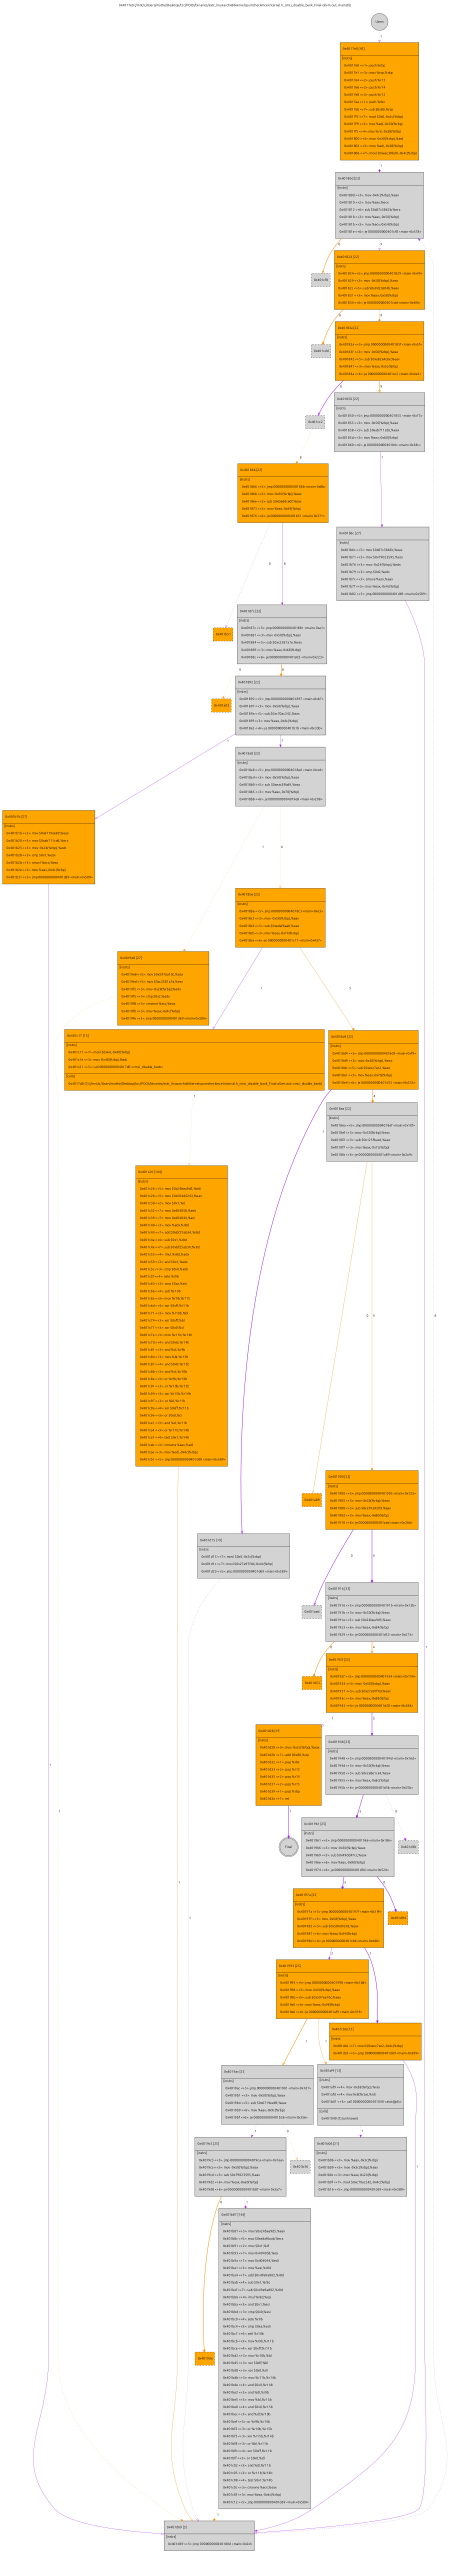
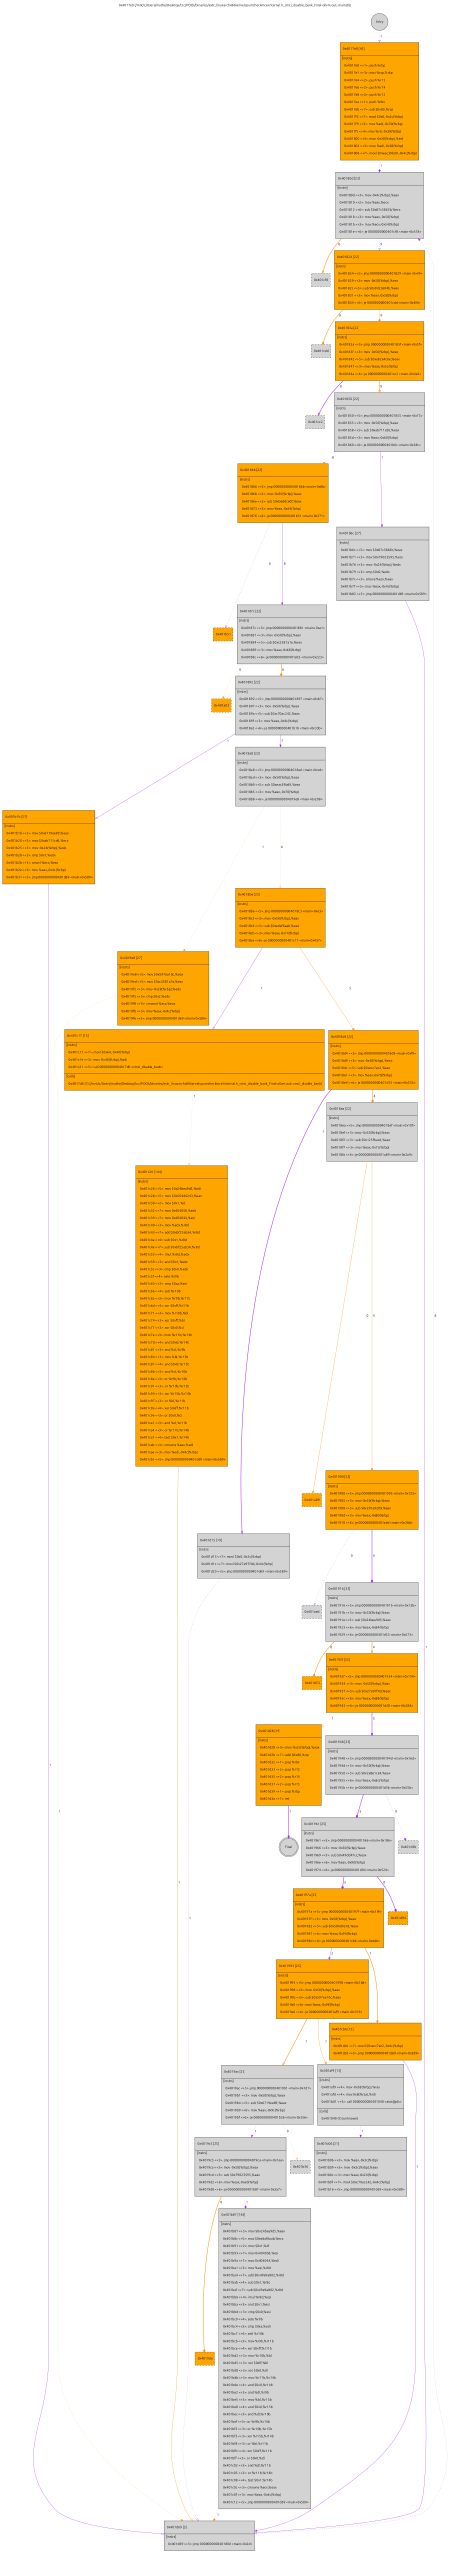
node "Users": label "Users" -> "Entry"
edge "0x401cc2" -> "0x401866 [22]": now "0x401850 [22]" -> "0x401866 [22]"
edge "0x4018ea [22]" -> "0x401a89": arrowhead onormal -> normal
edge "0x401900 [22]" -> "0x401aed": style bold -> dotted
edge "0x40192f [25]" -> "0x401d28 [19]": color purple -> darkorange
edge "0x40197a [25]" -> "0x401cb6 [12]": color purple -> darkorange
